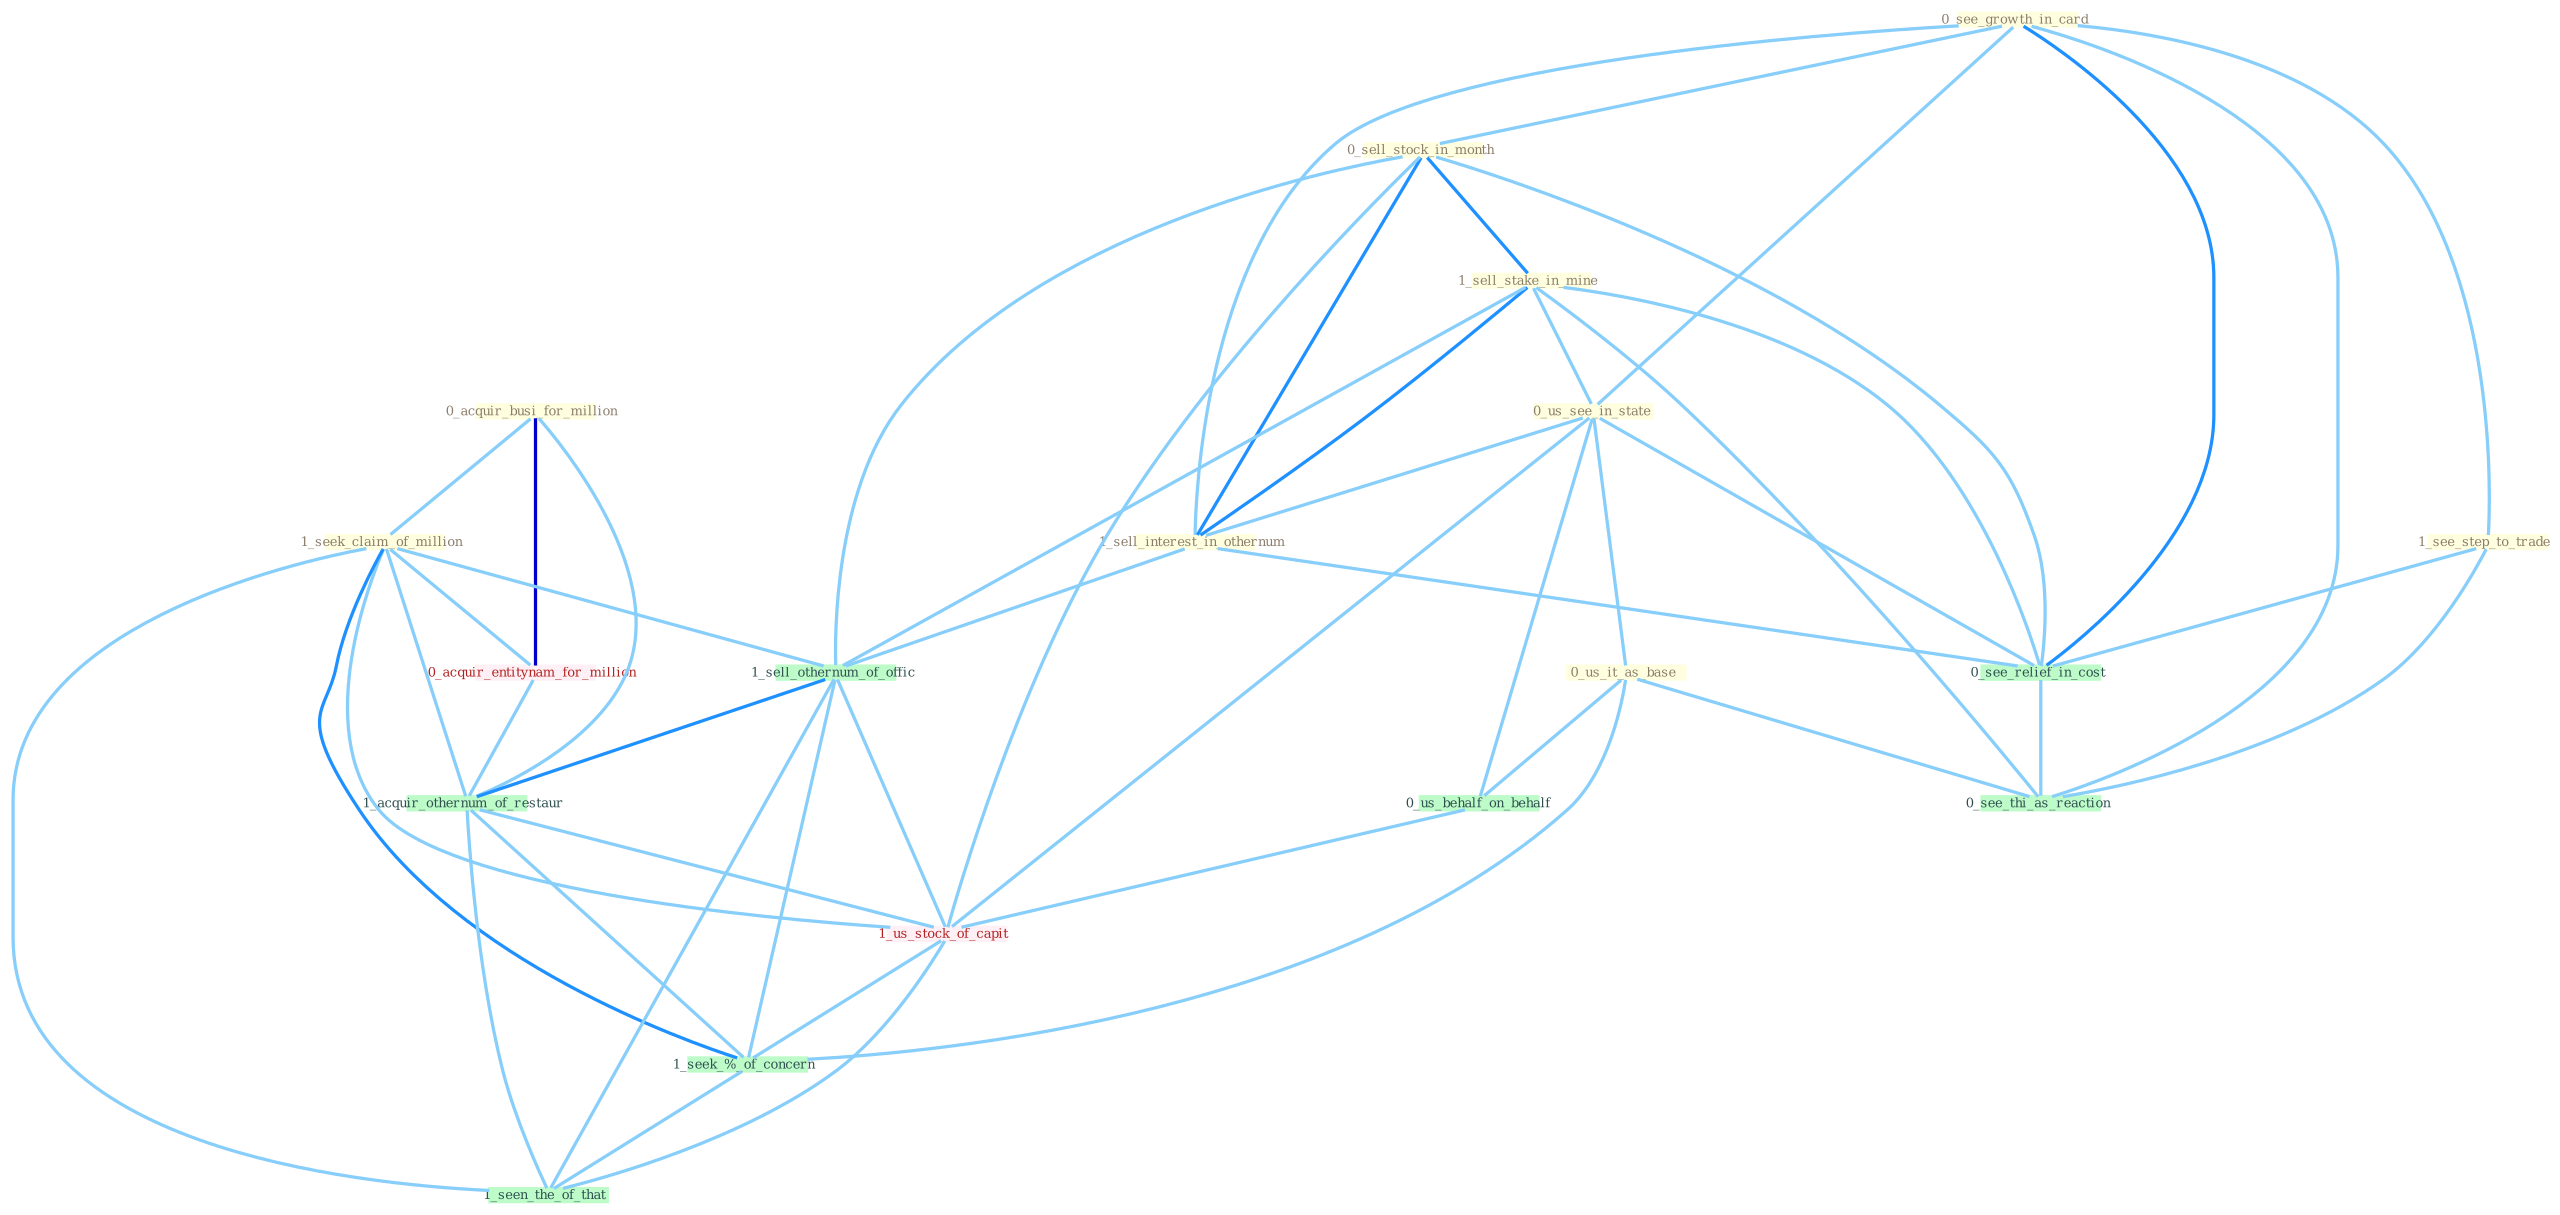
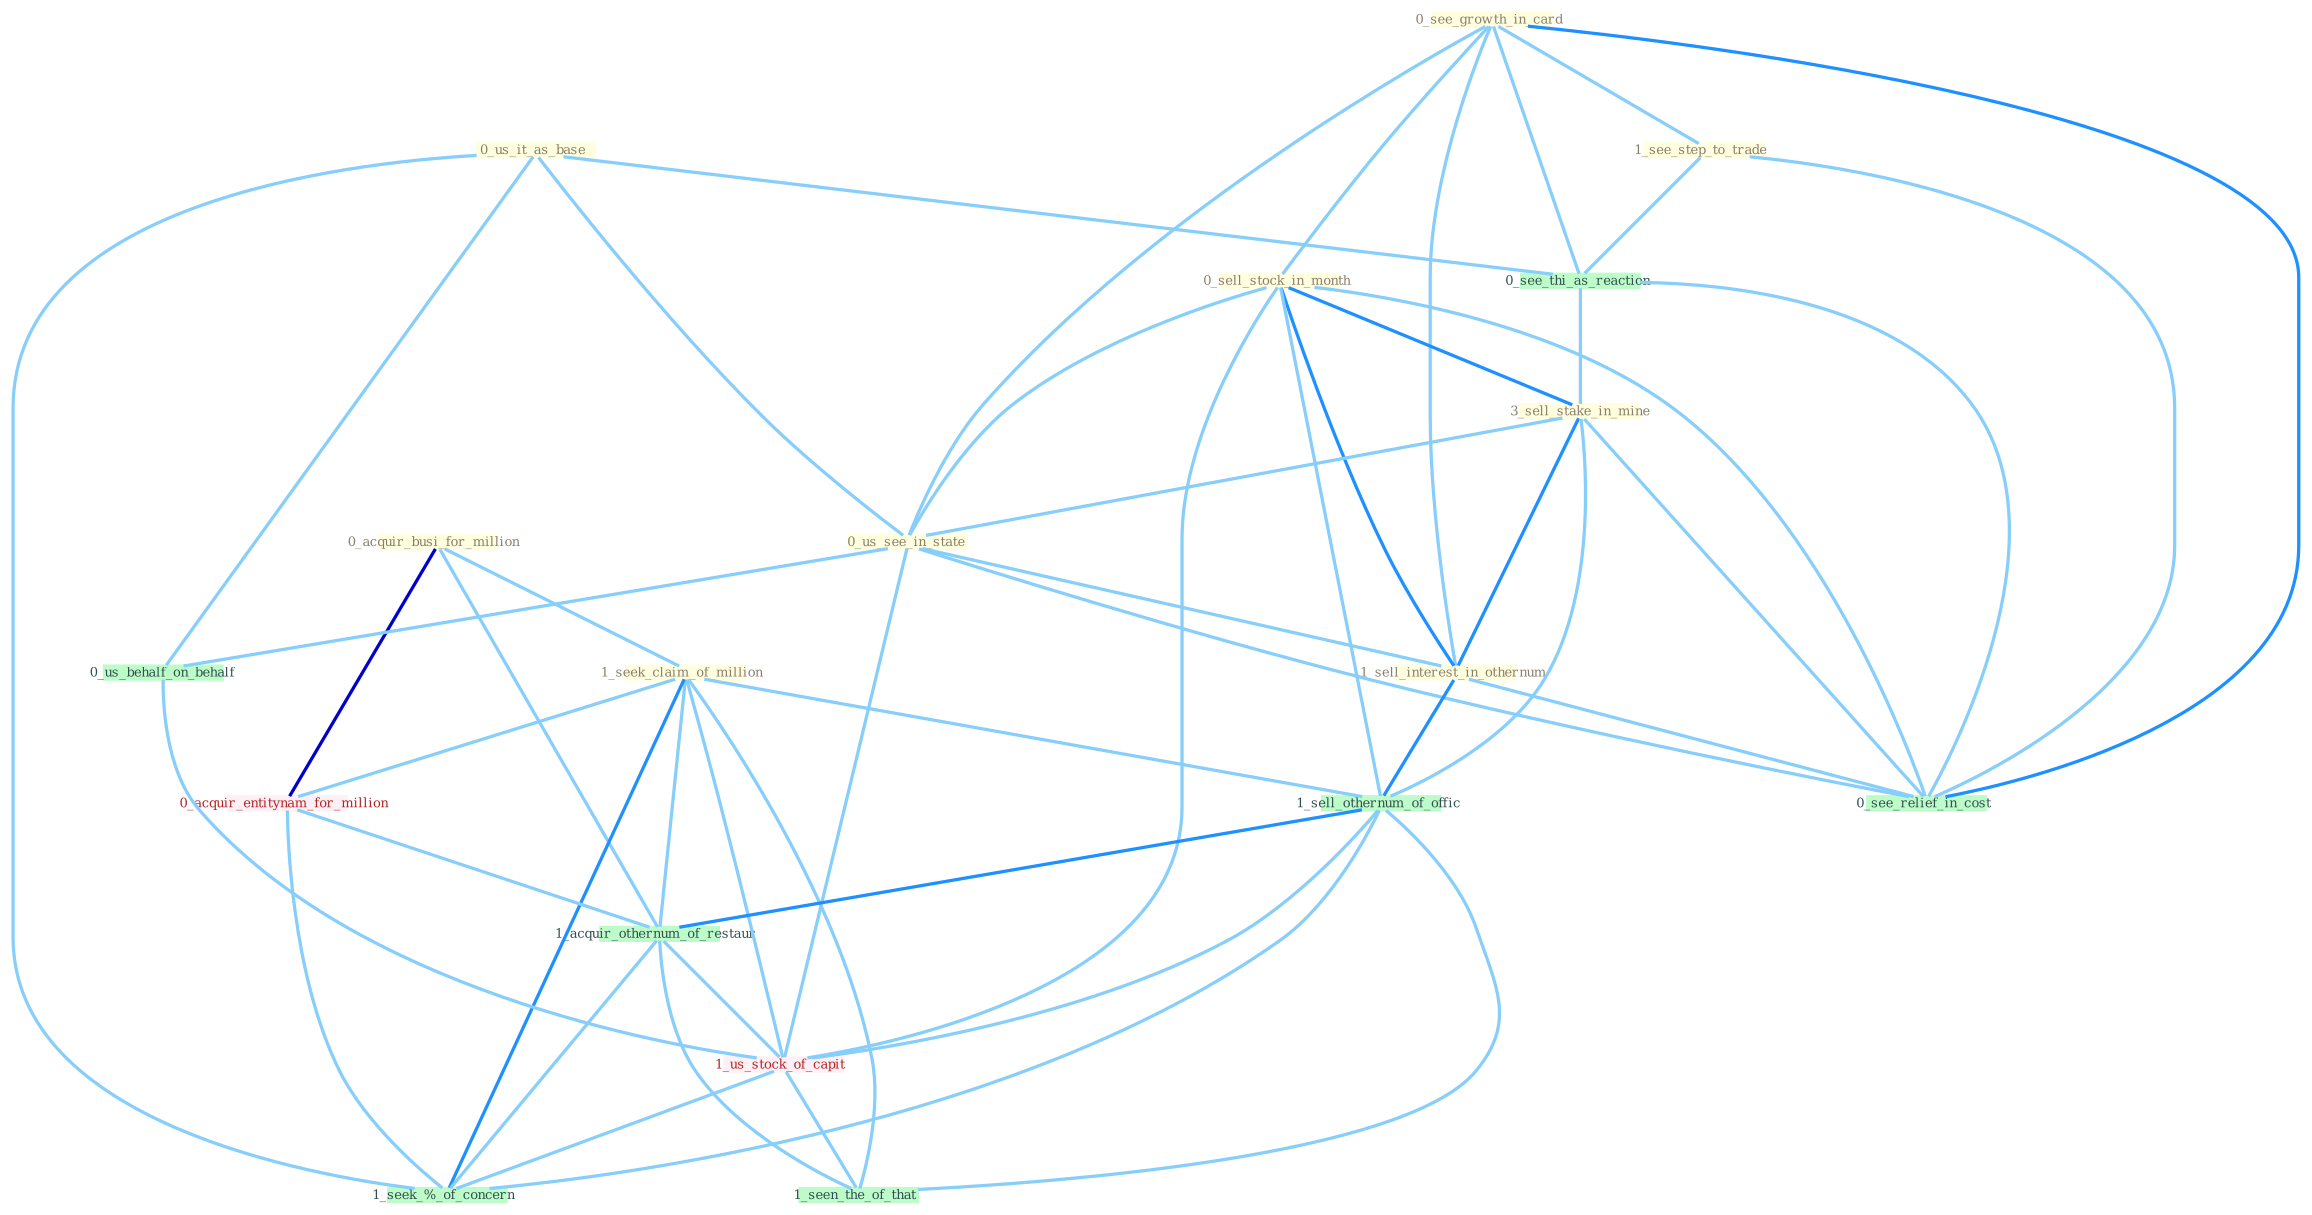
node "1_sell_stake_in_mine": label "1_sell_stake_in_mine" -> "3_sell_stake_in_mine"
edge "0_sell_stock_in_month" -- "0_us_see_in_state": added
edge "1_sell_interest_in_othernum" -- "1_sell_othernum_of_offic": color #87cefa -> #1e90ff
edge "1_seek_%_of_concern" -- "1_seen_the_of_that": now "1_seek_%_of_concern" -- "0_acquir_entitynam_for_million"
